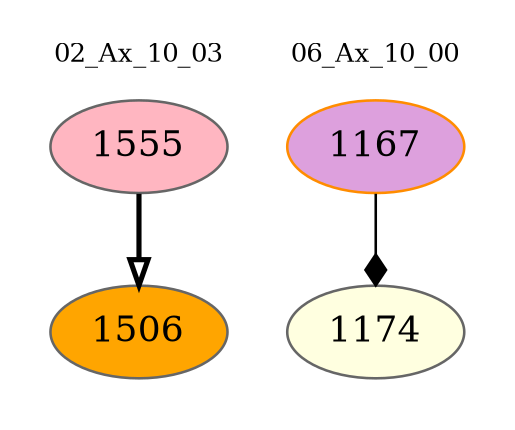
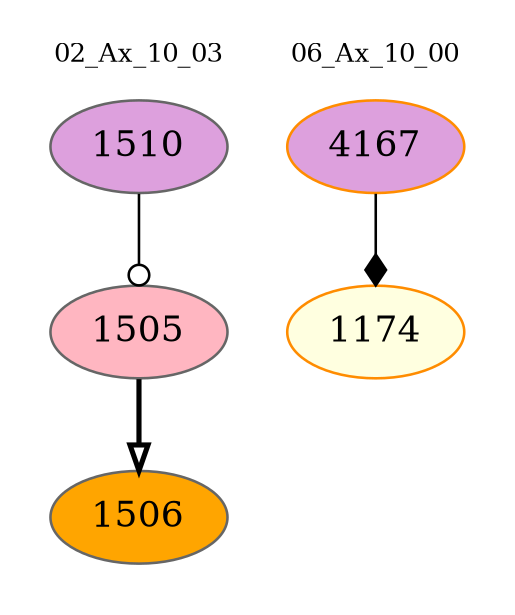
node "1510": added
node "1555": label "1555" -> "1505"
node "1167": label "1167" -> "4167"
node "1174": color gray40 -> darkorange
